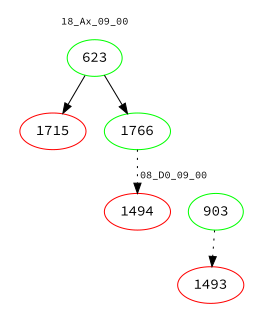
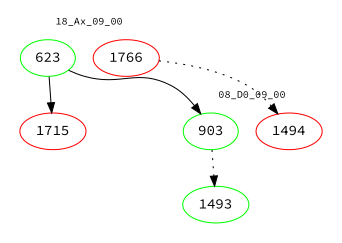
edge "623" -> "1766": now "623" -> "903"
node "1766": color green -> red
node "1493": color red -> green
